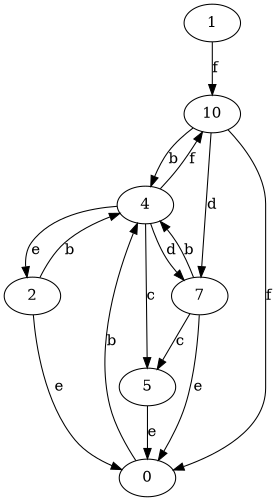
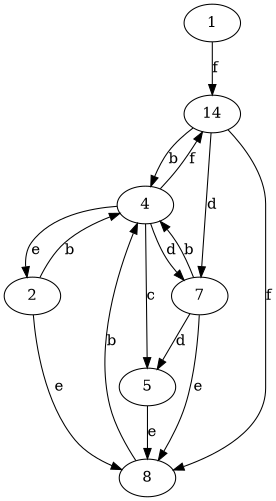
node "10": label "10" -> "14"
edge "7" -> "5": label "c" -> "d"
node "0": label "0" -> "8"
